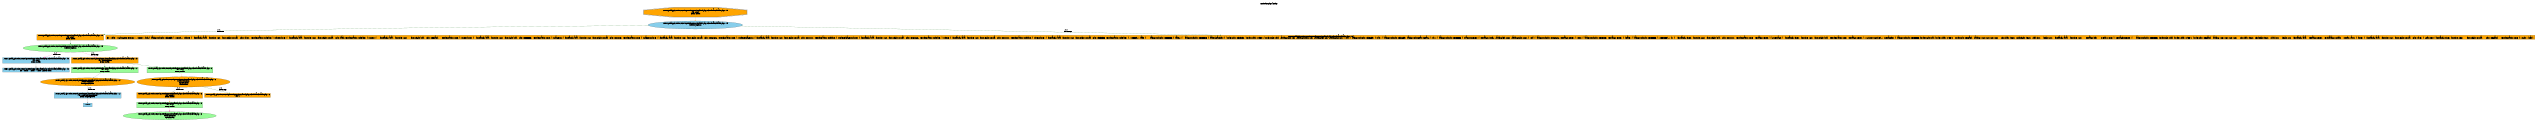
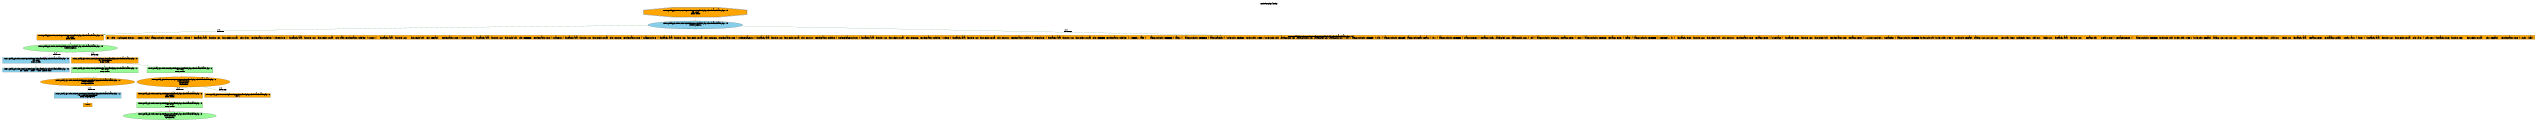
node "<uninit>": fillcolor skyblue -> orange
